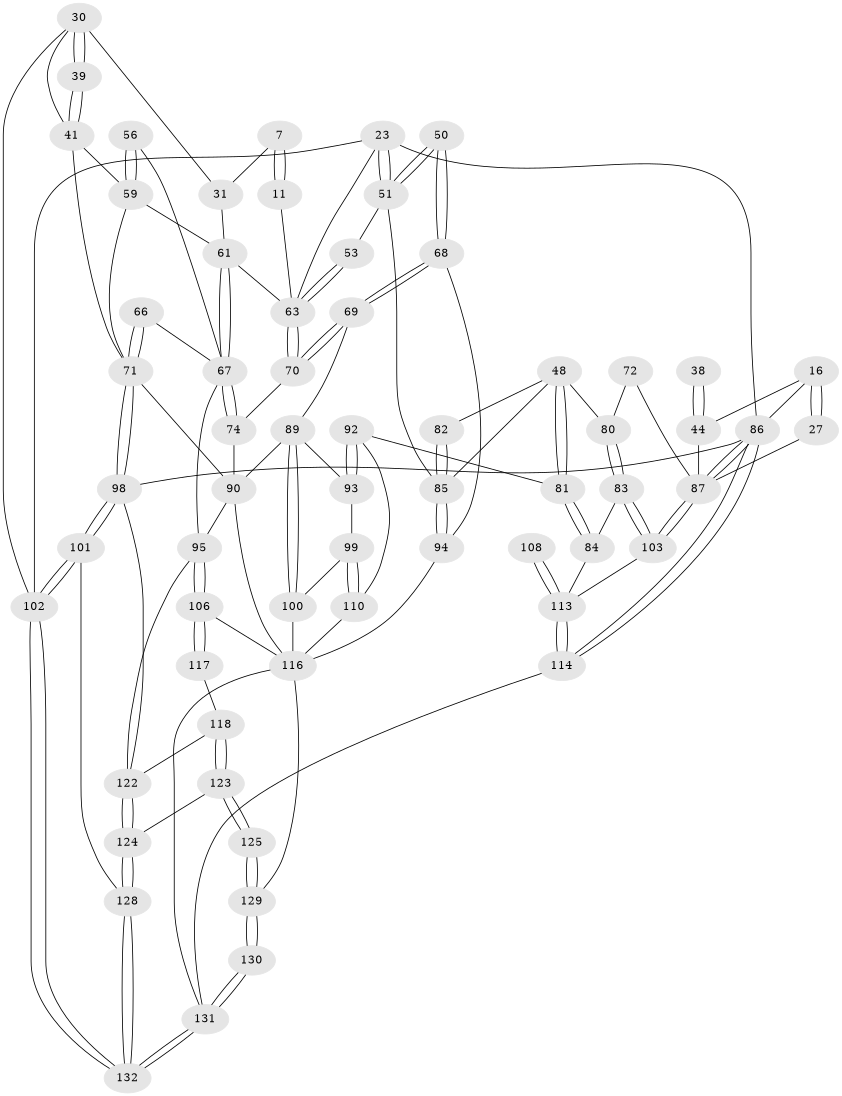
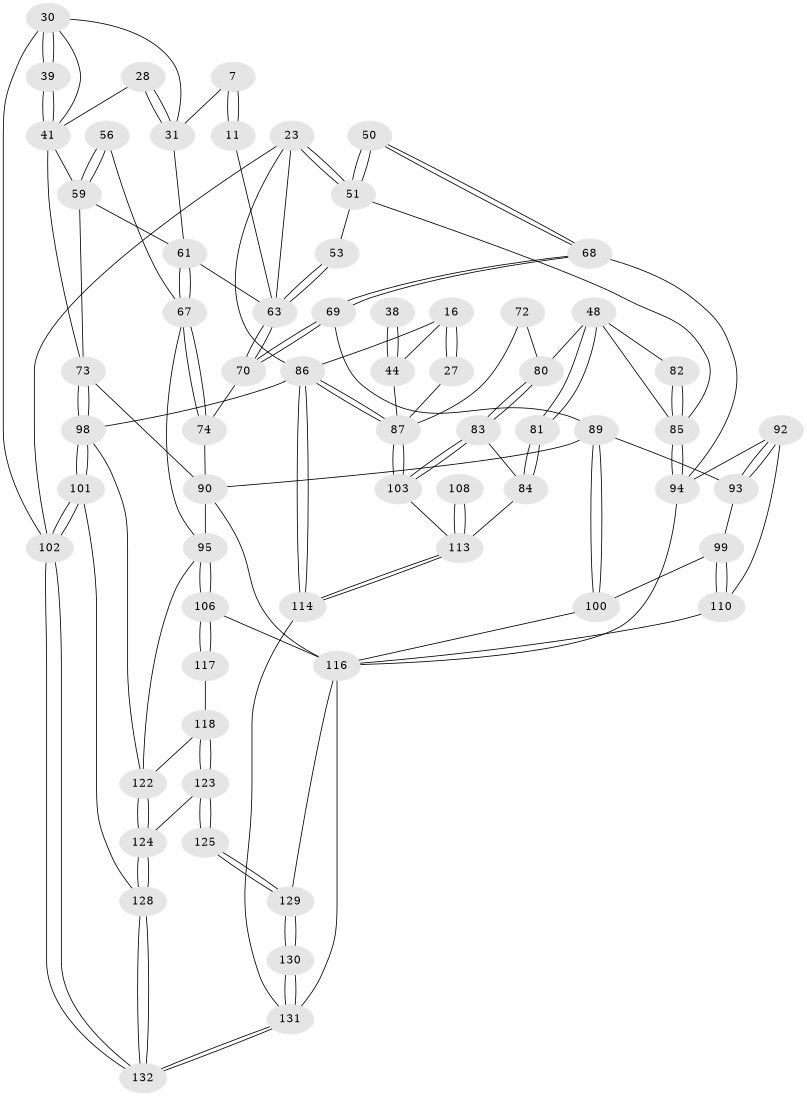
node "28": added
node "66": removed
node "71": label "71" -> "73"
edge "92" -- "81": now "92" -- "94"
